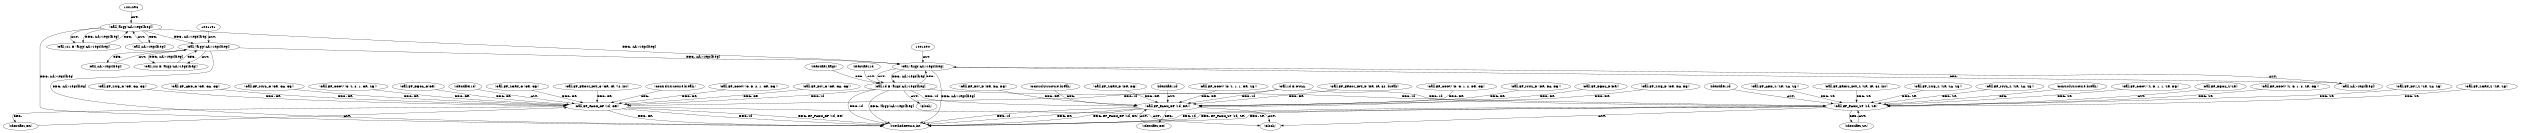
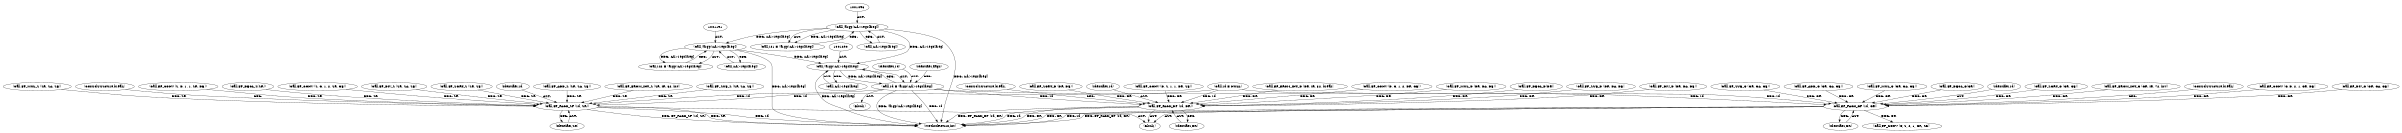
edge "(Call,FP_DECL_S(SR))" -> "(Call,FP_PACK_SP (rd, SR))": label "AST: " -> "DDG: SR"
edge "(Call,FP_CONV (Q, S, 2, 1, QR, SB))" -> "(Call,FP_PACK_QP (rd, QR))": reversed
